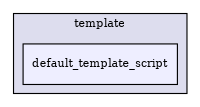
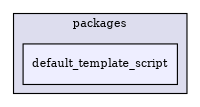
cluster "template": label "template" -> "packages"
